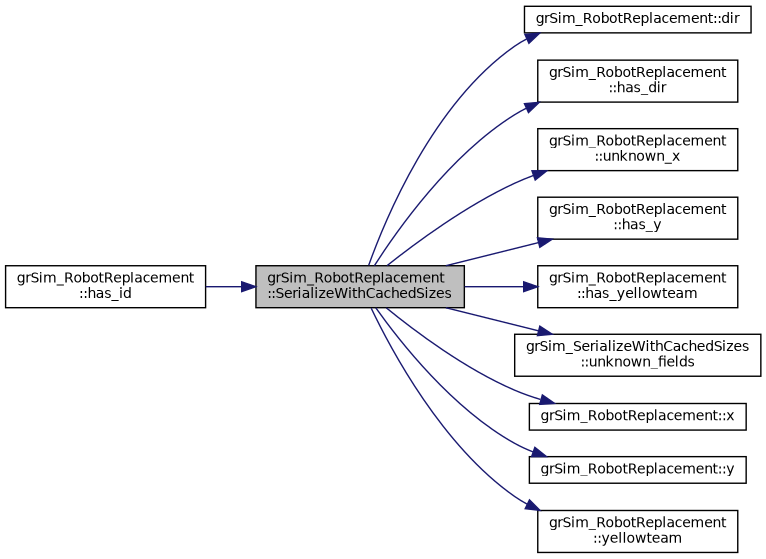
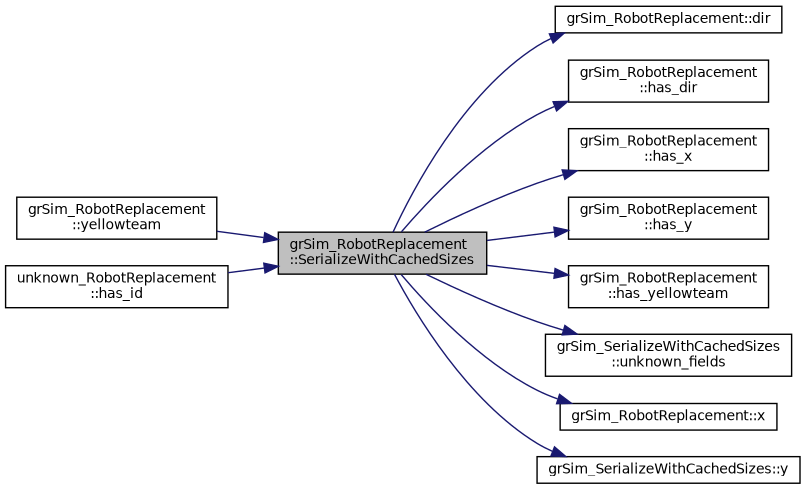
node "grSim_RobotReplacement ::unknown_x": label "grSim_RobotReplacement ::unknown_x" -> "grSim_RobotReplacement ::has_x"
node "grSim_RobotReplacement ::has_id": label "grSim_RobotReplacement ::has_id" -> "unknown_RobotReplacement ::has_id"
edge "grSim_RobotReplacement ::SerializeWithCachedSizes" -> "grSim_RobotReplacement ::yellowteam": reversed
node "grSim_RobotReplacement::y": label "grSim_RobotReplacement::y" -> "grSim_SerializeWithCachedSizes::y"
